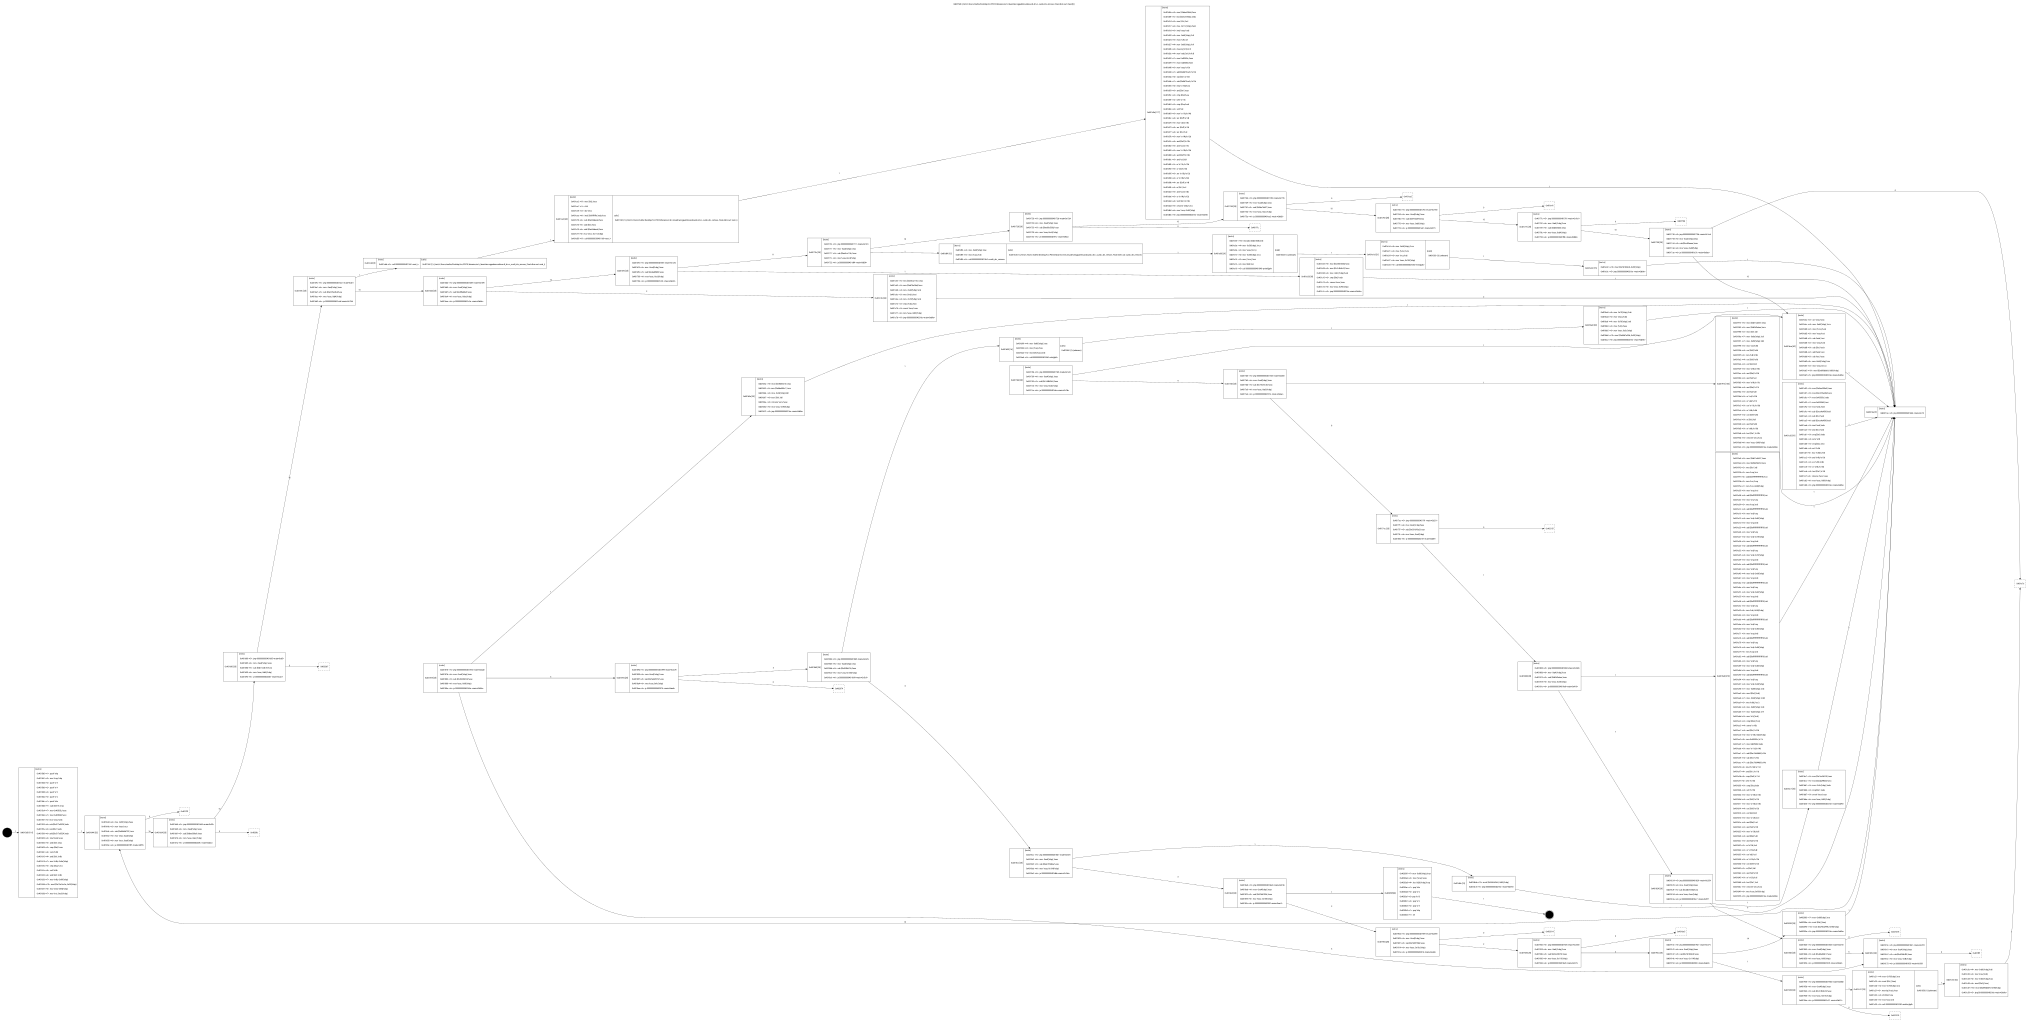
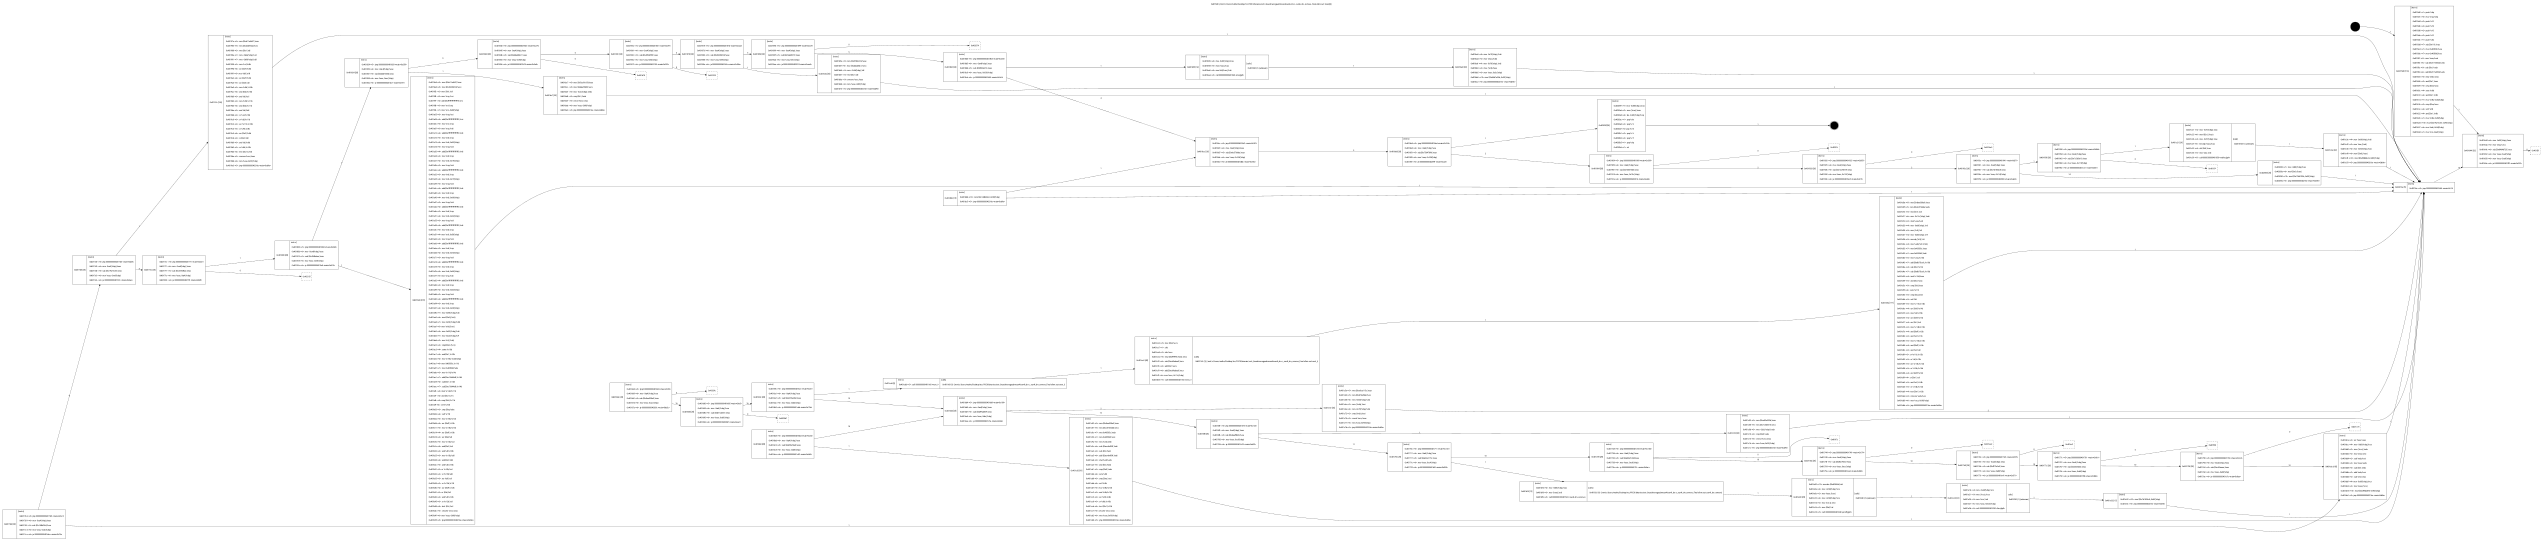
node "0x4016b8 [28]": added
edge "0x401c3e [32]" -> "0x401e7e": now "0x401c3e [32]" -> "0x40216e [5]"
edge "0x401644 [32]" -> "0x401664 [28]": removed, label "16"
edge "0x4018cc [28]" -> "0x401dbb [15]": reversed
edge "0x401878 [28]" -> "0x40185c [28]": reversed
